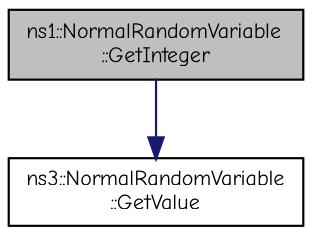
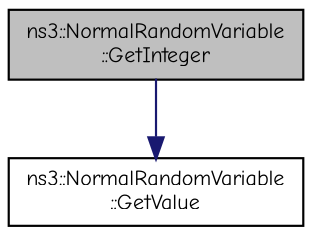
node "ns1::NormalRandomVariable ::GetInteger": label "ns1::NormalRandomVariable ::GetInteger" -> "ns3::NormalRandomVariable ::GetInteger"
